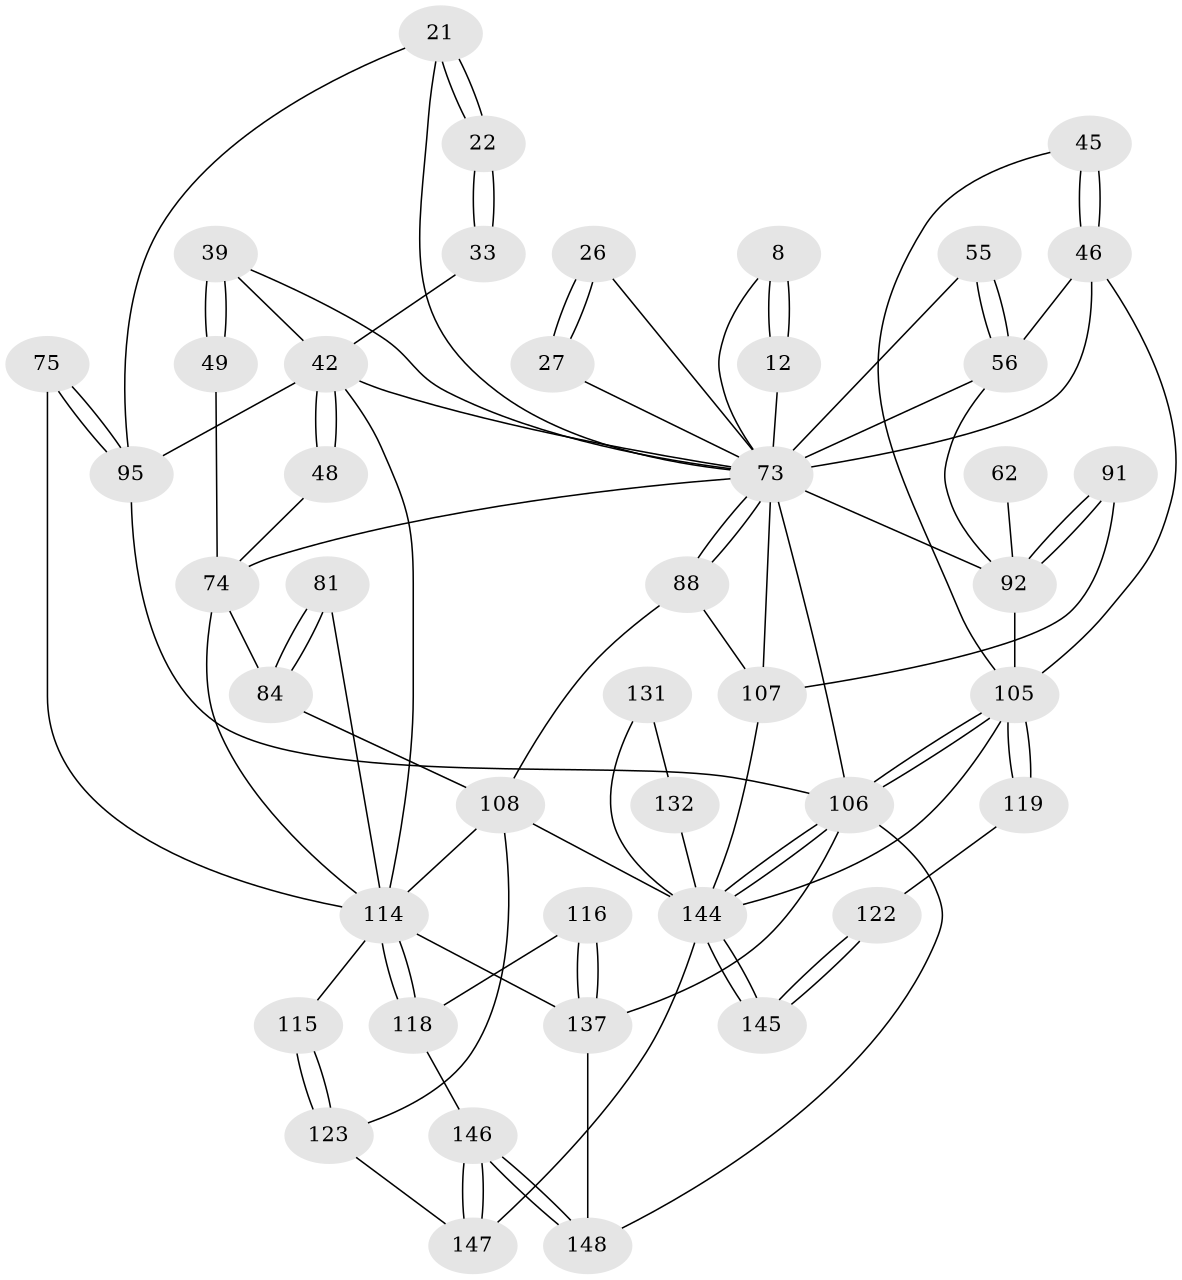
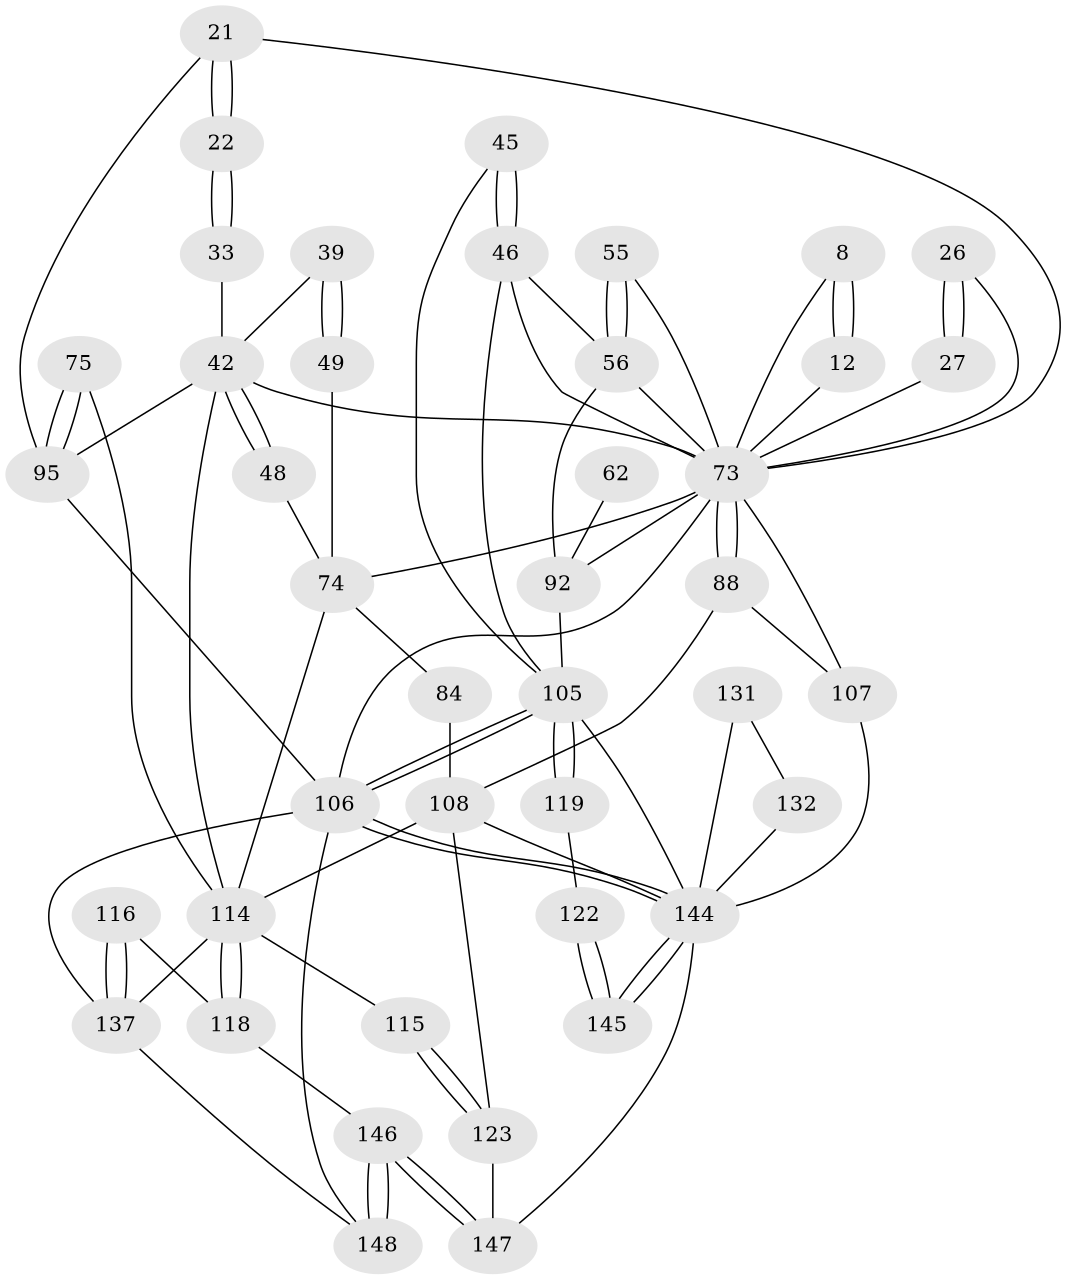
edge "39" -- "73": removed
node "91": removed
node "81": removed
